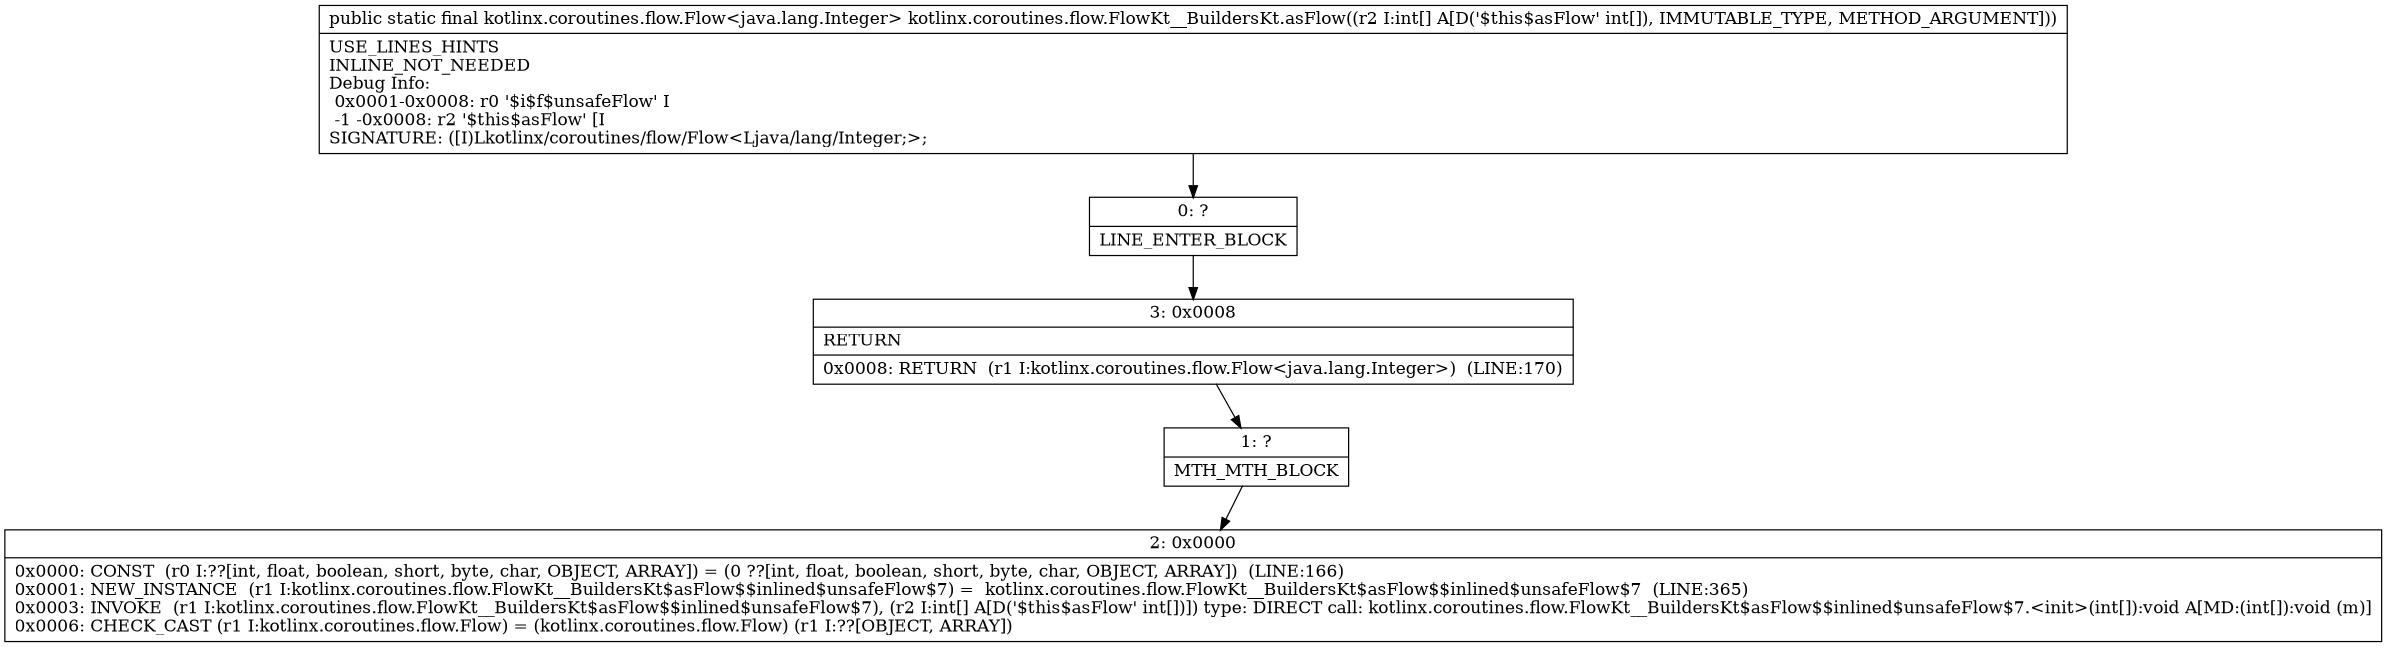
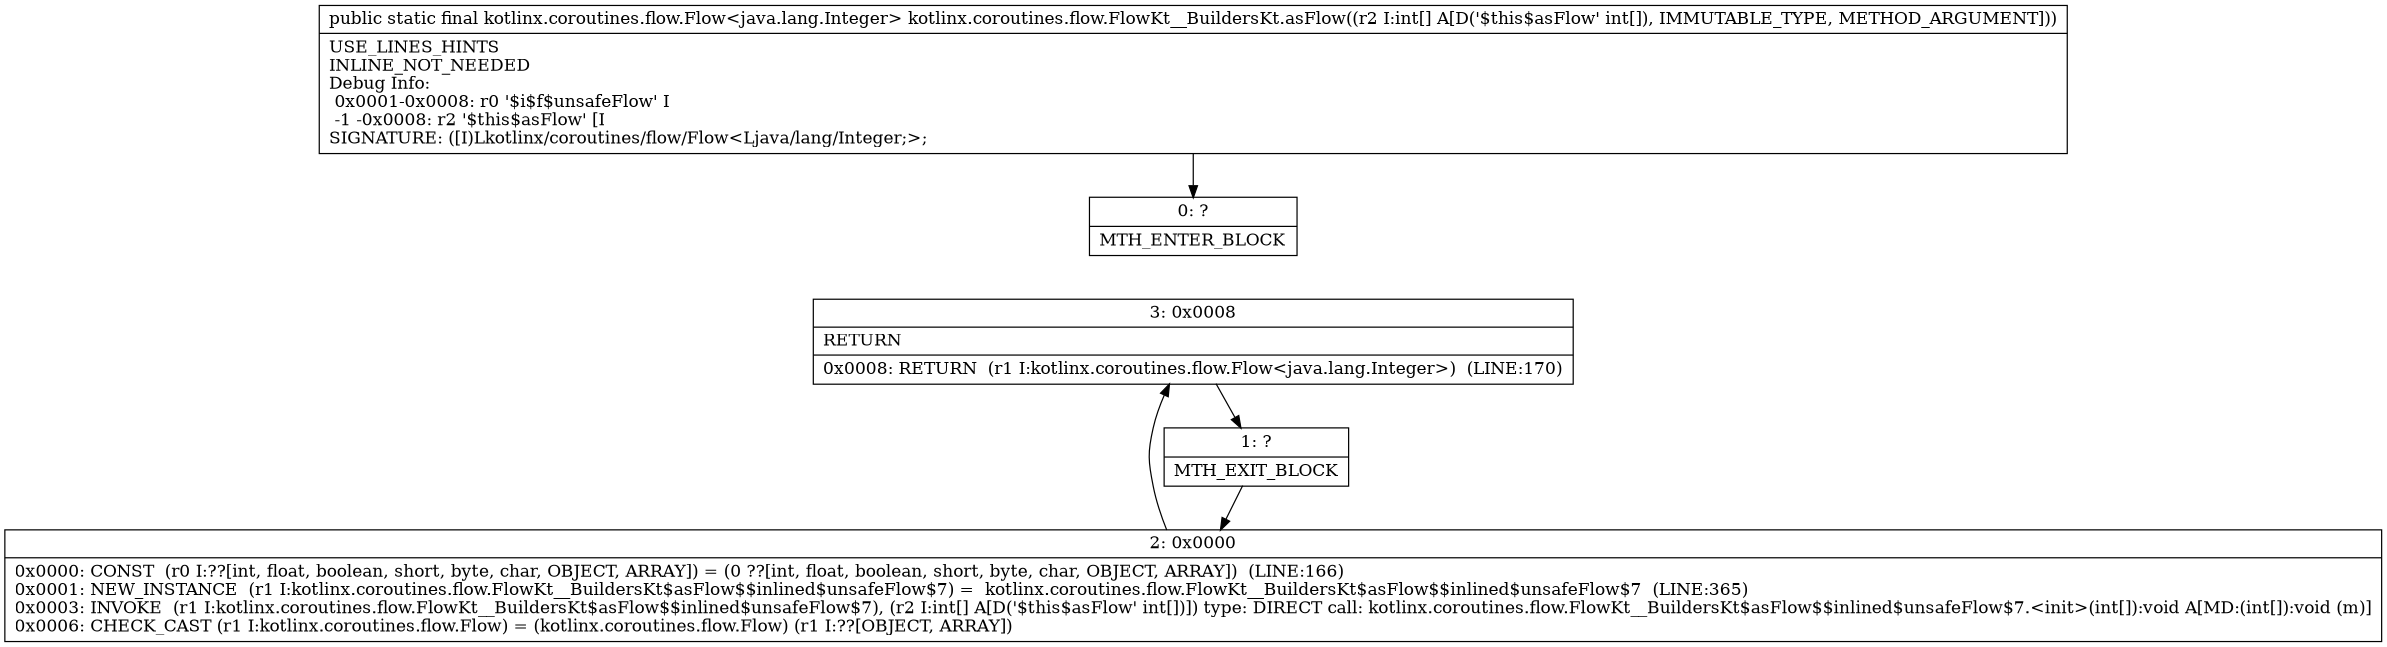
node "0: ?": text "LINE_ENTER_BLOCK" -> "MTH_ENTER_BLOCK"
edge "0: ?" -> "3: 0x0008": now "2: 0x0000" -> "3: 0x0008"
node "1: ?": text "MTH_MTH_BLOCK" -> "MTH_EXIT_BLOCK"
